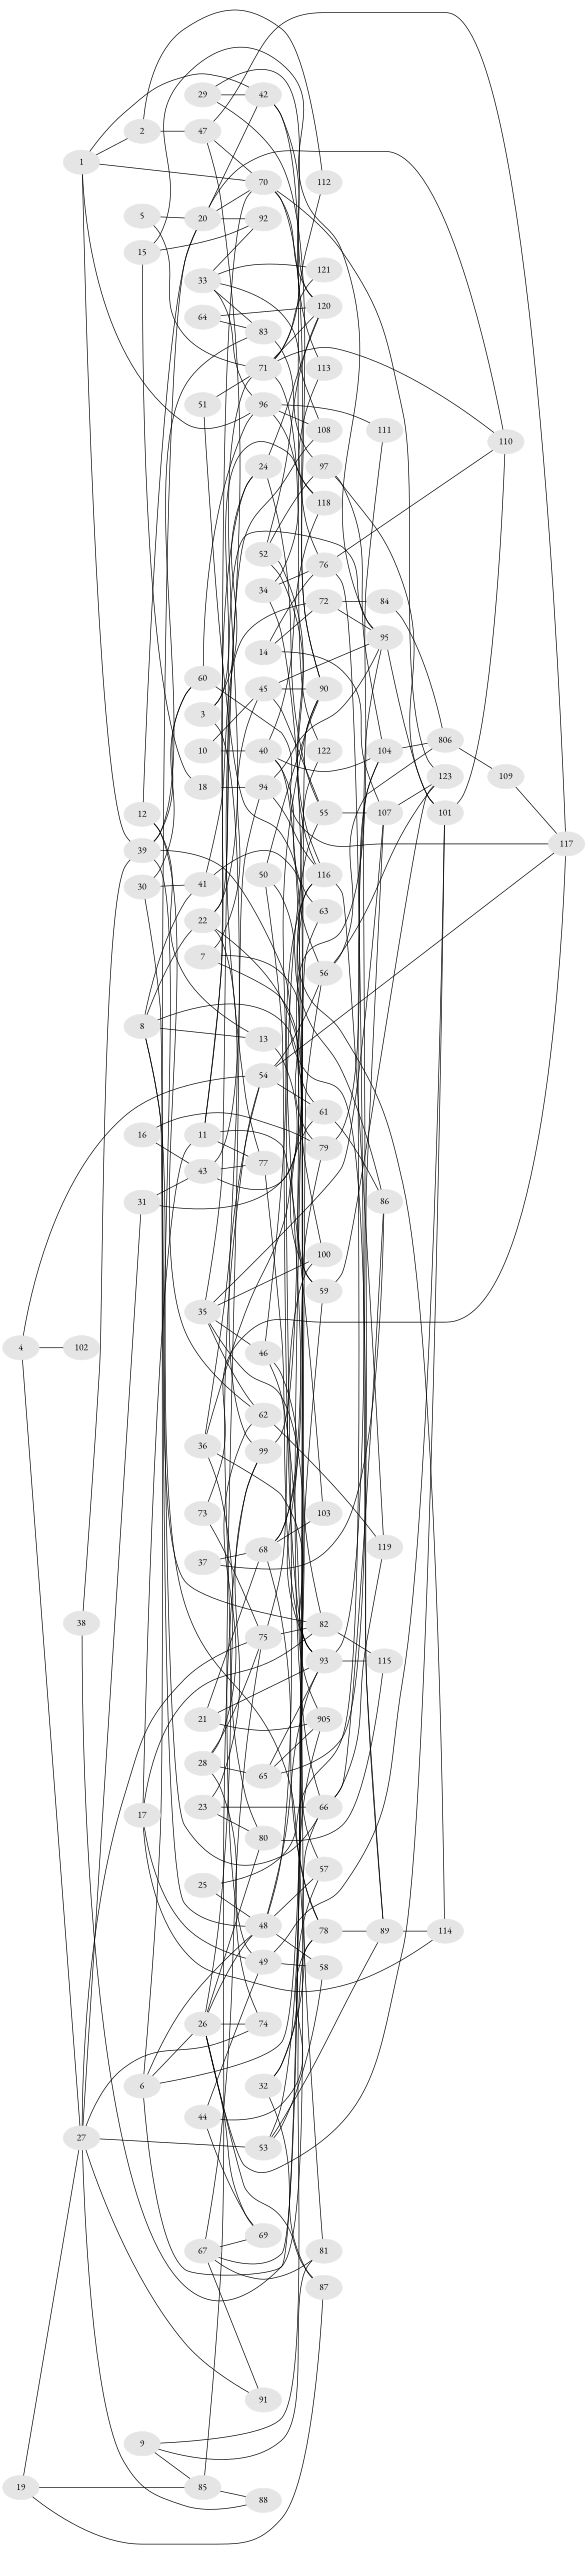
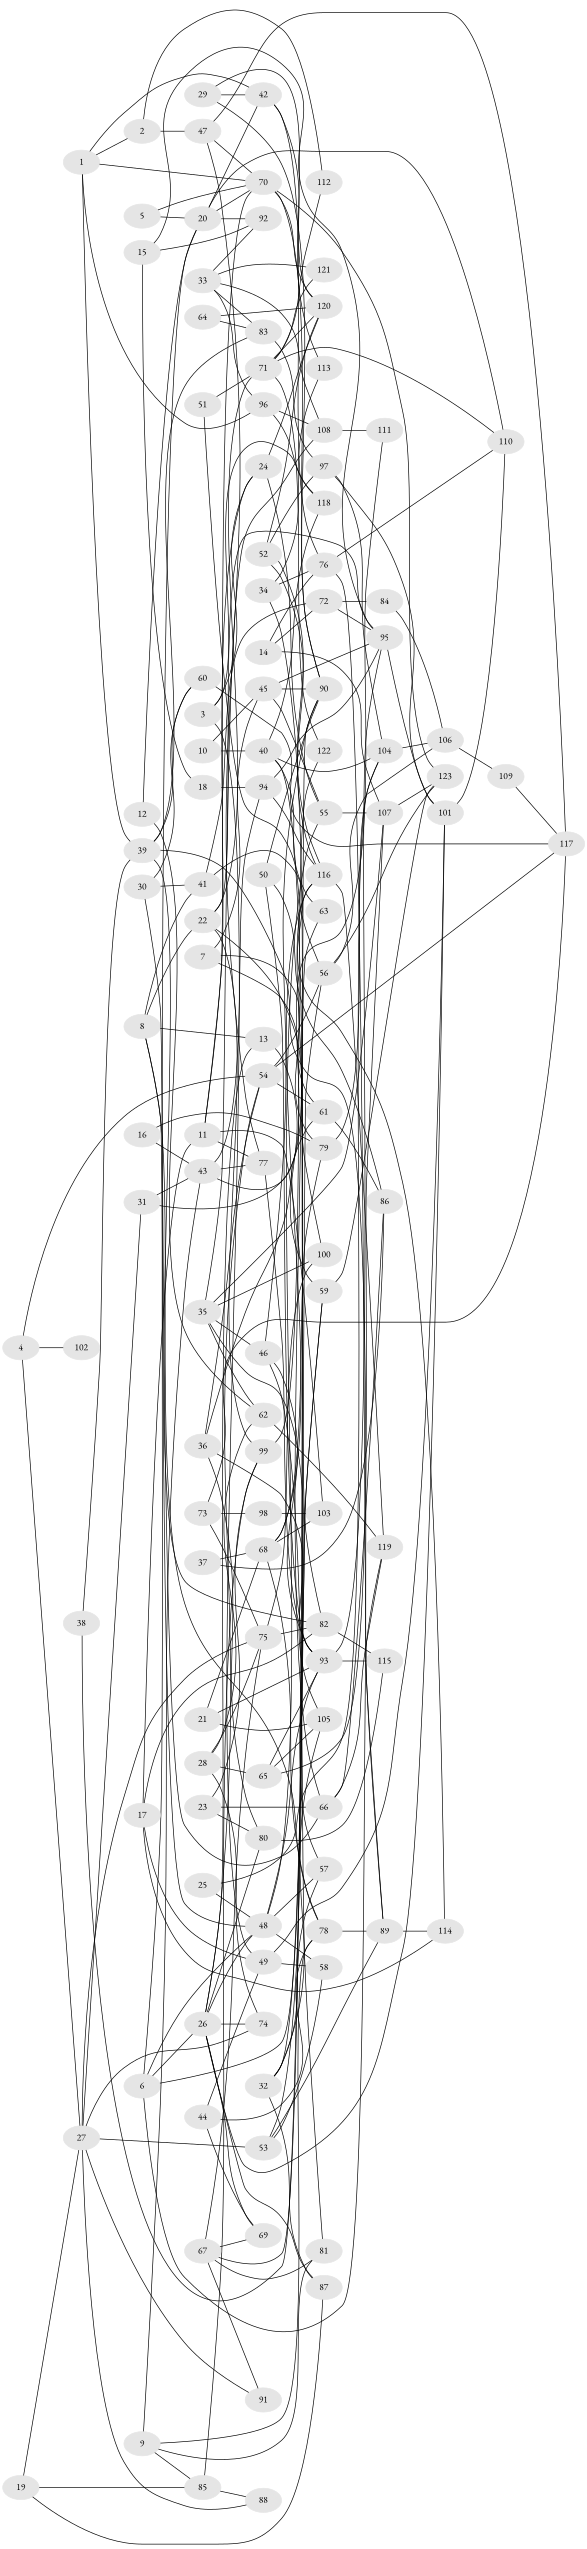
edge "5" -- "71": now "5" -- "70"
edge "96" -- "111": now "108" -- "111"
edge "96" -- "60": removed
node "806": label "806" -> "106"
edge "12" -- "13": now "26" -- "13"
edge "8" -- "59": now "32" -- "59"
node "98": added
node "905": label "905" -> "105"
edge "43" -- "9": added
edge "66" -- "6": now "119" -- "6"
